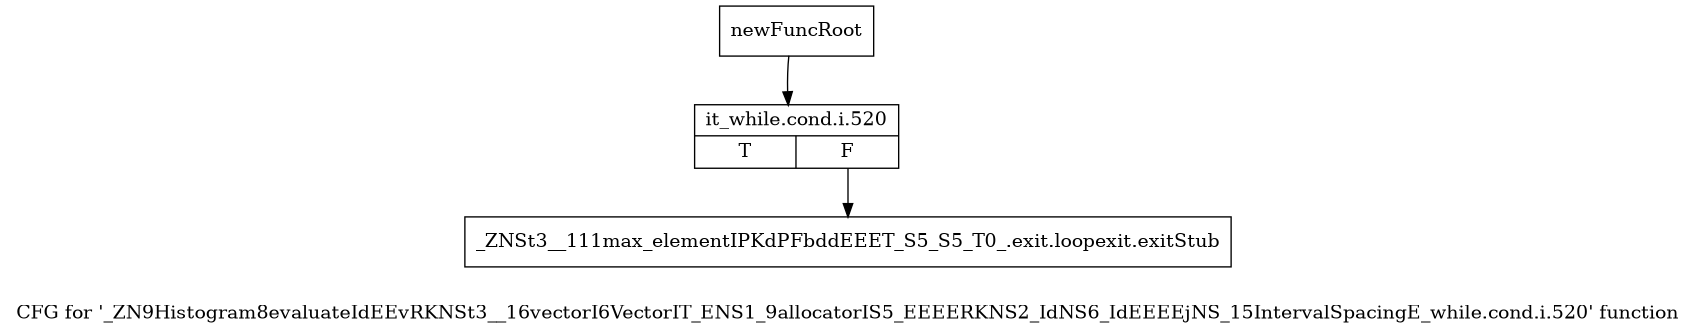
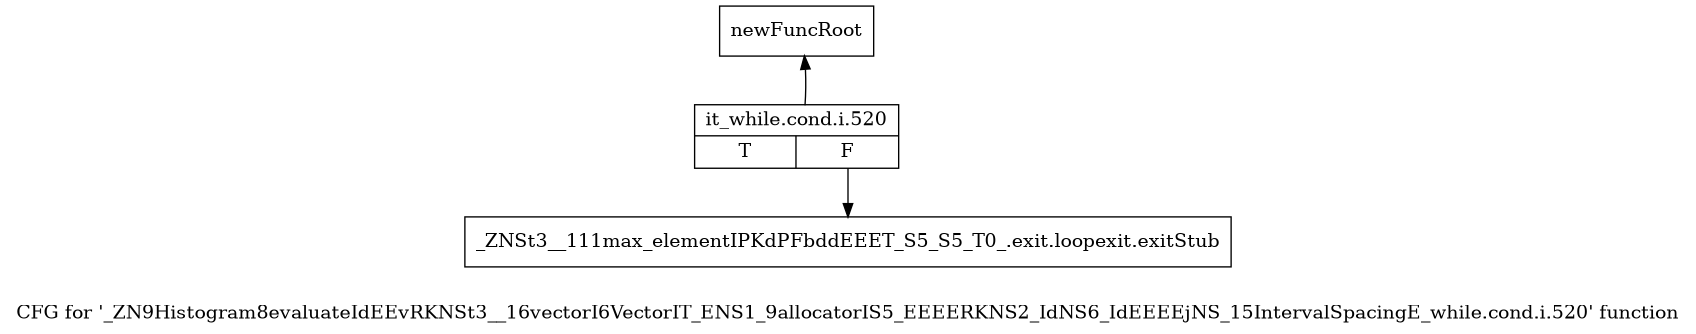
edge "newFuncRoot" -> "it_while.cond.i.520": reversed
